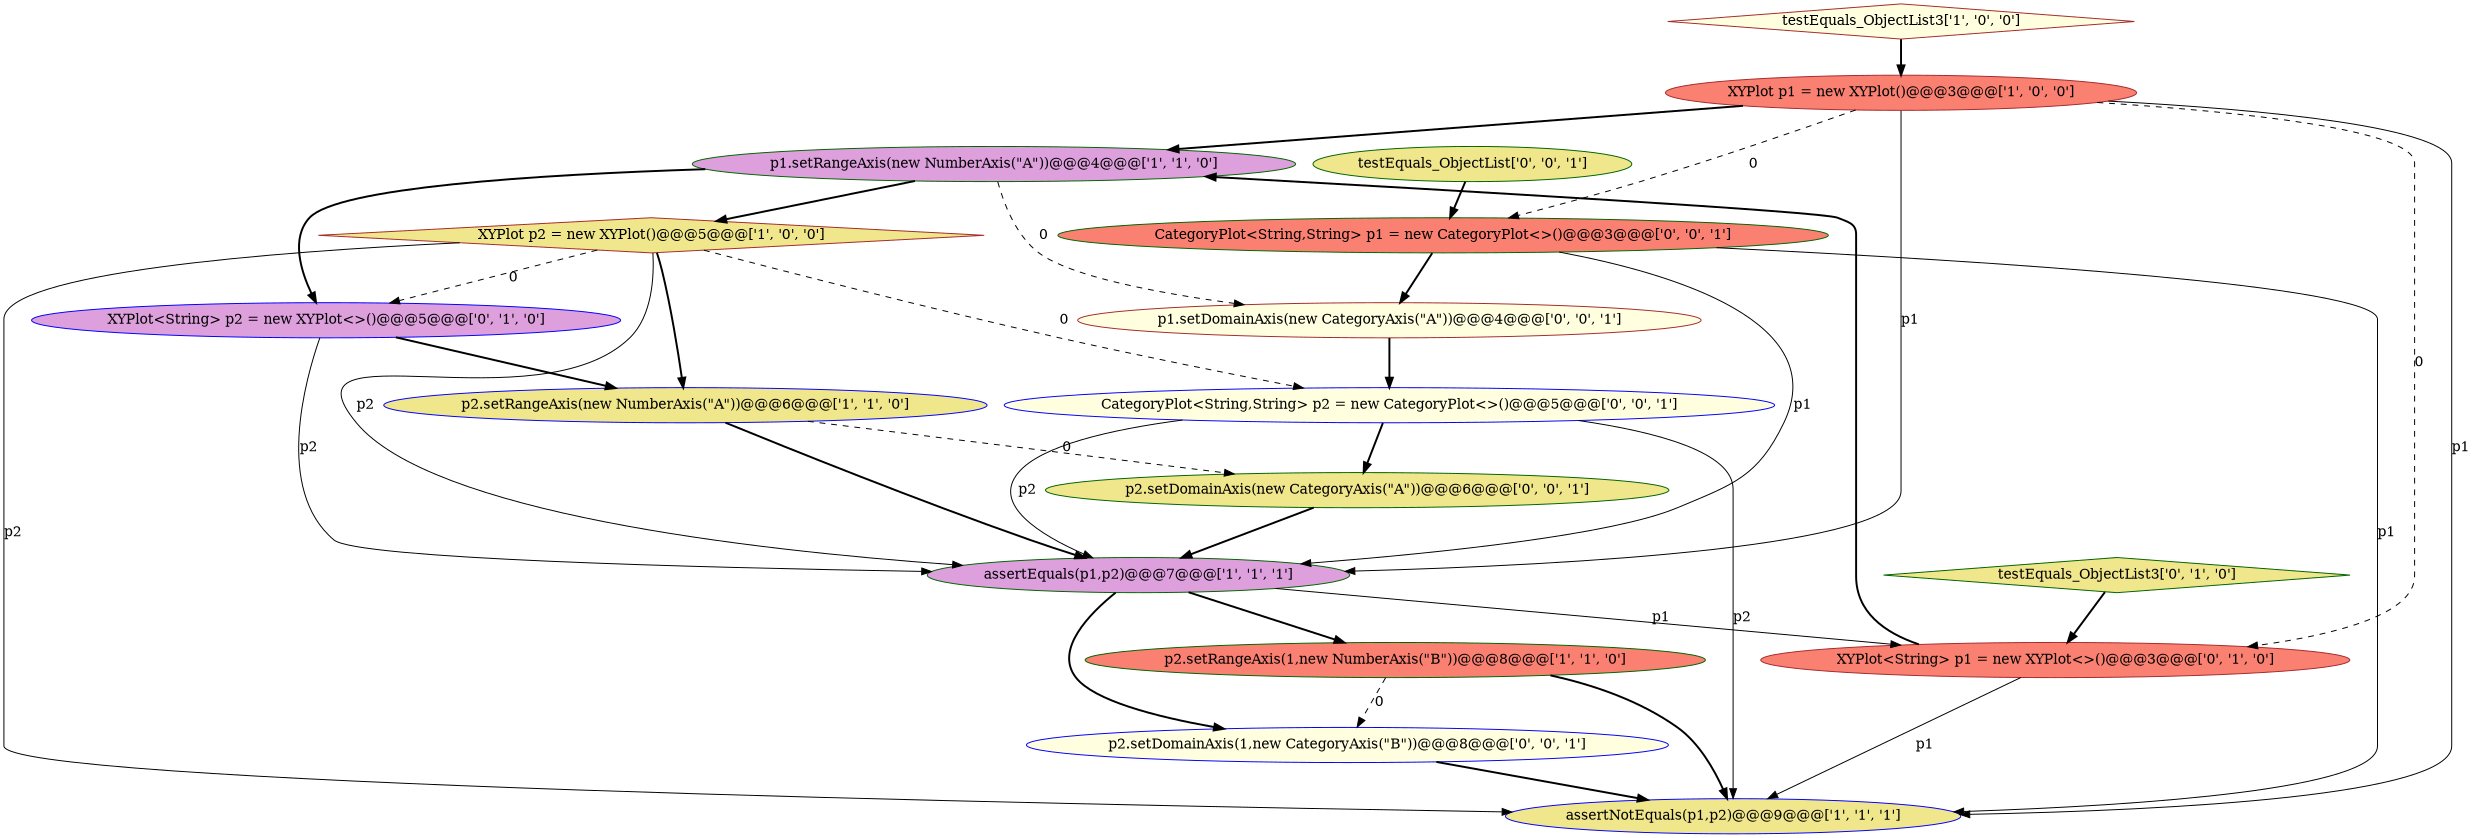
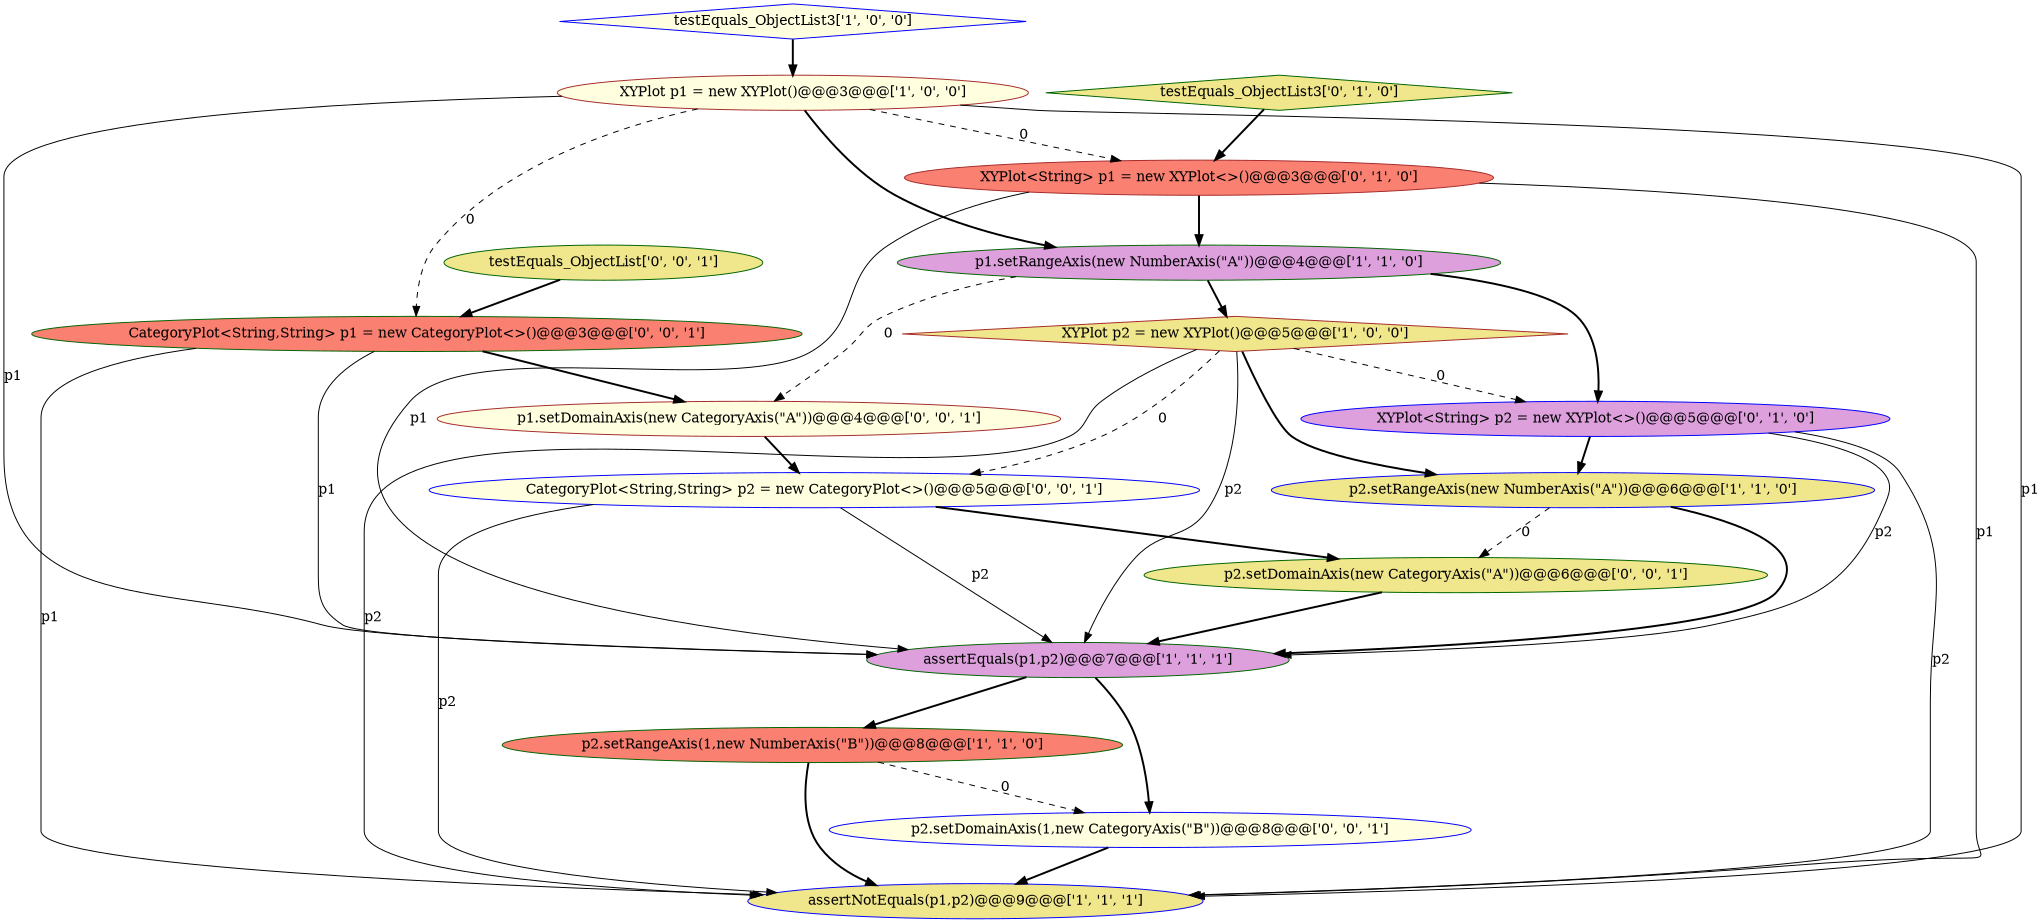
node "testEquals_ObjectList3['1', '0', '0']": color brown -> blue
node "XYPlot p1 = new XYPlot()@@@3@@@['1', '0', '0']": fillcolor salmon -> lightyellow
edge "assertEquals(p1,p2)@@@7@@@['1', '1', '1']" -> "XYPlot<String> p1 = new XYPlot<>()@@@3@@@['0', '1', '0']": reversed
edge "XYPlot<String> p2 = new XYPlot<>()@@@5@@@['0', '1', '0']" -> "assertNotEquals(p1,p2)@@@9@@@['1', '1', '1']": added, label "p2"
